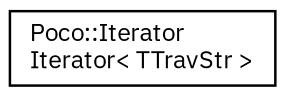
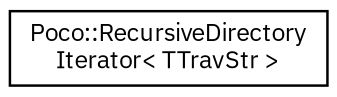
node "Poco::Iterator Iterator< TTravStr >": label "Poco::Iterator Iterator< TTravStr >" -> "Poco::RecursiveDirectory Iterator< TTravStr >"
